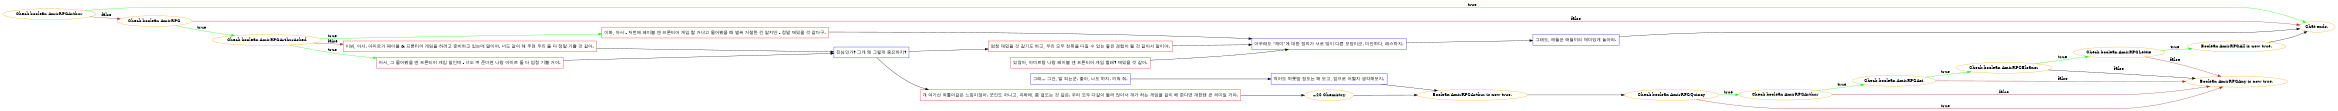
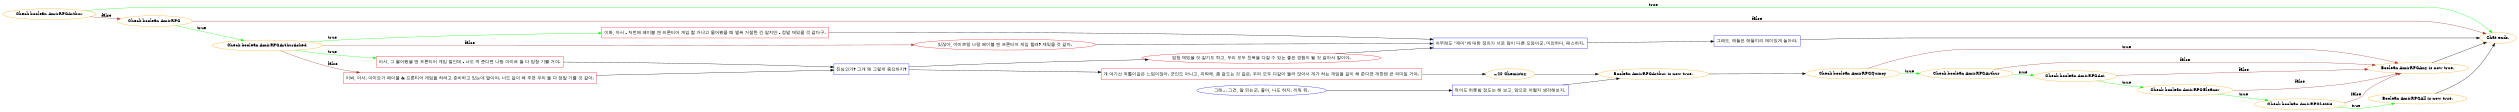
edge "Check boolean AmirRPGArthurAsked" -> "있잖아, 아미르랑 나랑 페이블 앤 프론티어 게임 할래? 재밌을 것 같아.": added, label "false"
node "엄청 재밌을 것 같기도 하고, 우리 모두 친목을 다질 수 있는 좋은 경험이 될 것 같아서 말이야.": shape box -> ellipse
edge "Boolean AmirRPGAny is now true." -> "Chat ends.": added
node "있잖아, 아미르랑 나랑 페이블 앤 프론티어 게임 할래? 재밌을 것 같아.": shape box -> ellipse
edge "Check boolean AmirRPGEleanor" -> "Boolean AmirRPGAny is now true.": color black -> brown
node "그래... 그건, 말 되는군. 좋아, 나도 하지. 끼워 줘.": shape box -> ellipse
